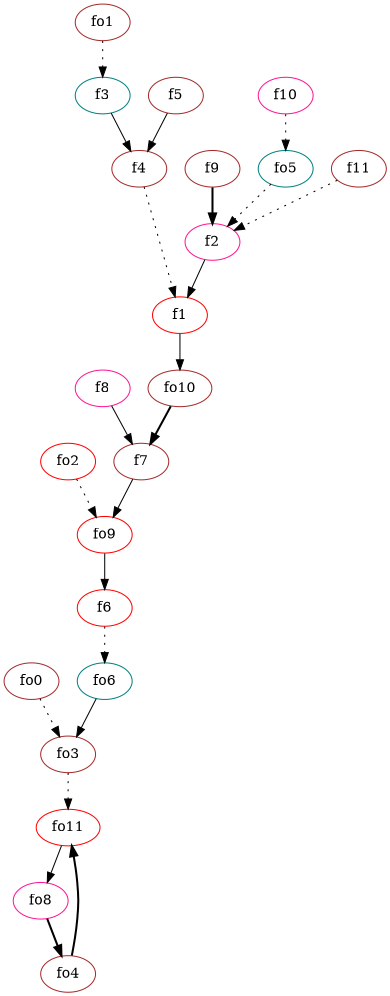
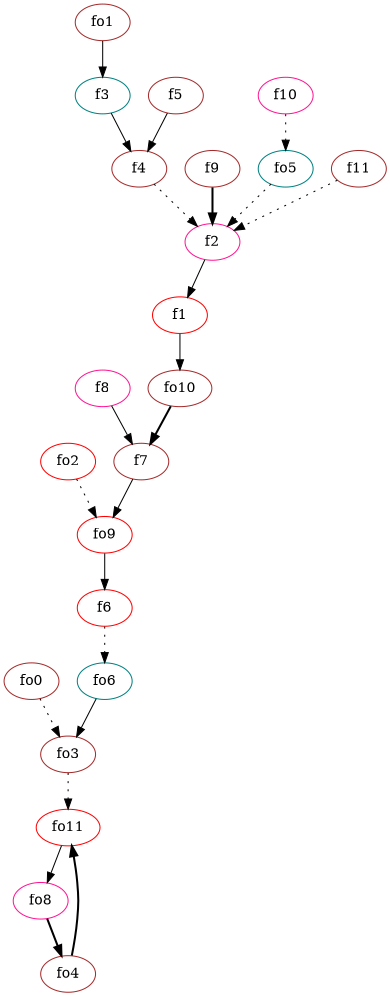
edge "fo1" -> "f3": style dotted -> solid
edge "f4" -> "f1": now "f4" -> "f2"
